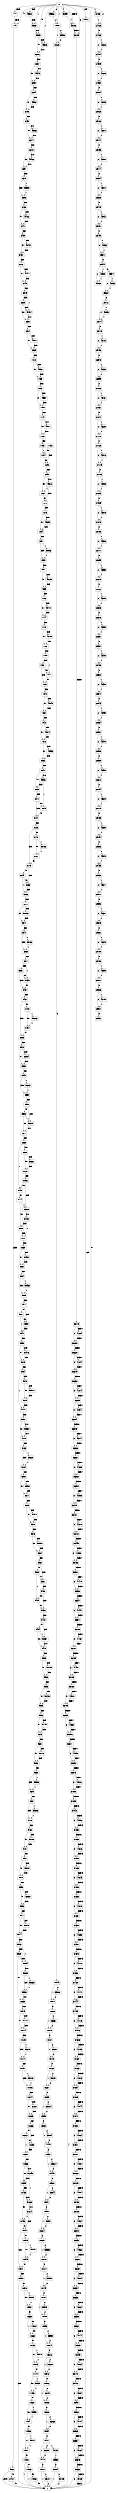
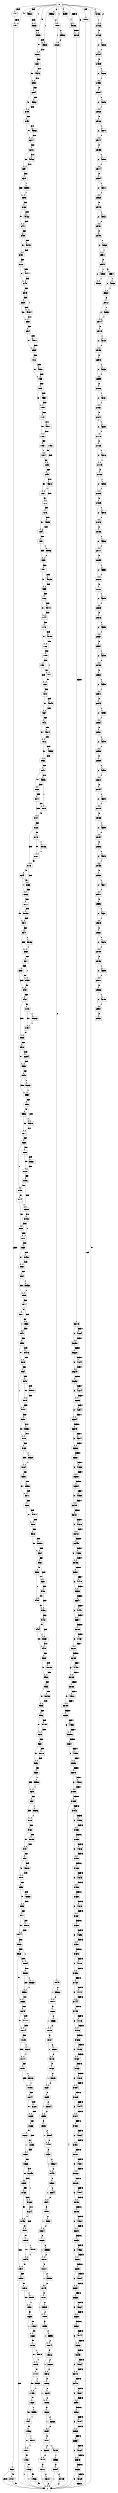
edge "27047" -> "27110": reversed
